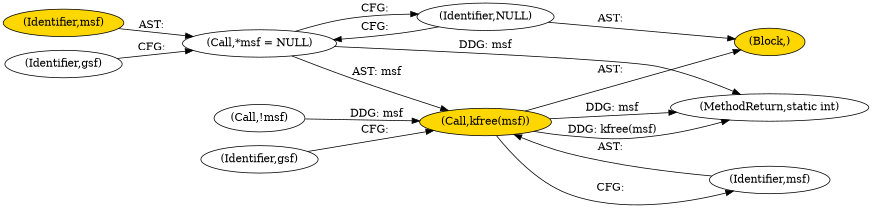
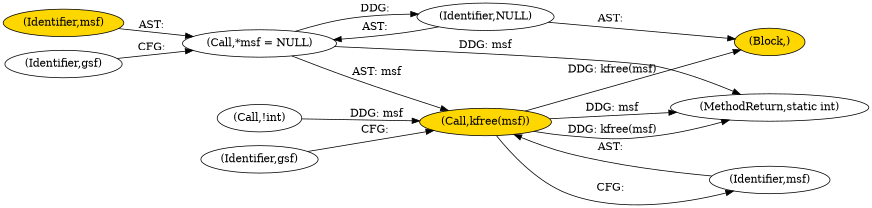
edge "(Call,*msf = NULL)" -> "(Identifier,NULL)": label "CFG: " -> "DDG: "
edge "(Identifier,NULL)" -> "(Call,*msf = NULL)": label "CFG: " -> "AST: "
edge "(Call,kfree(msf))" -> "(Block,)": label "AST: " -> "DDG: kfree(msf)"
node "(Call,!msf)": label "(Call,!msf)" -> "(Call,!int)"
